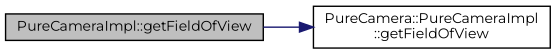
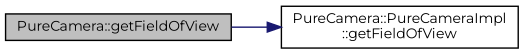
node "PureCameraImpl::getFieldOfView": label "PureCameraImpl::getFieldOfView" -> "PureCamera::getFieldOfView"
